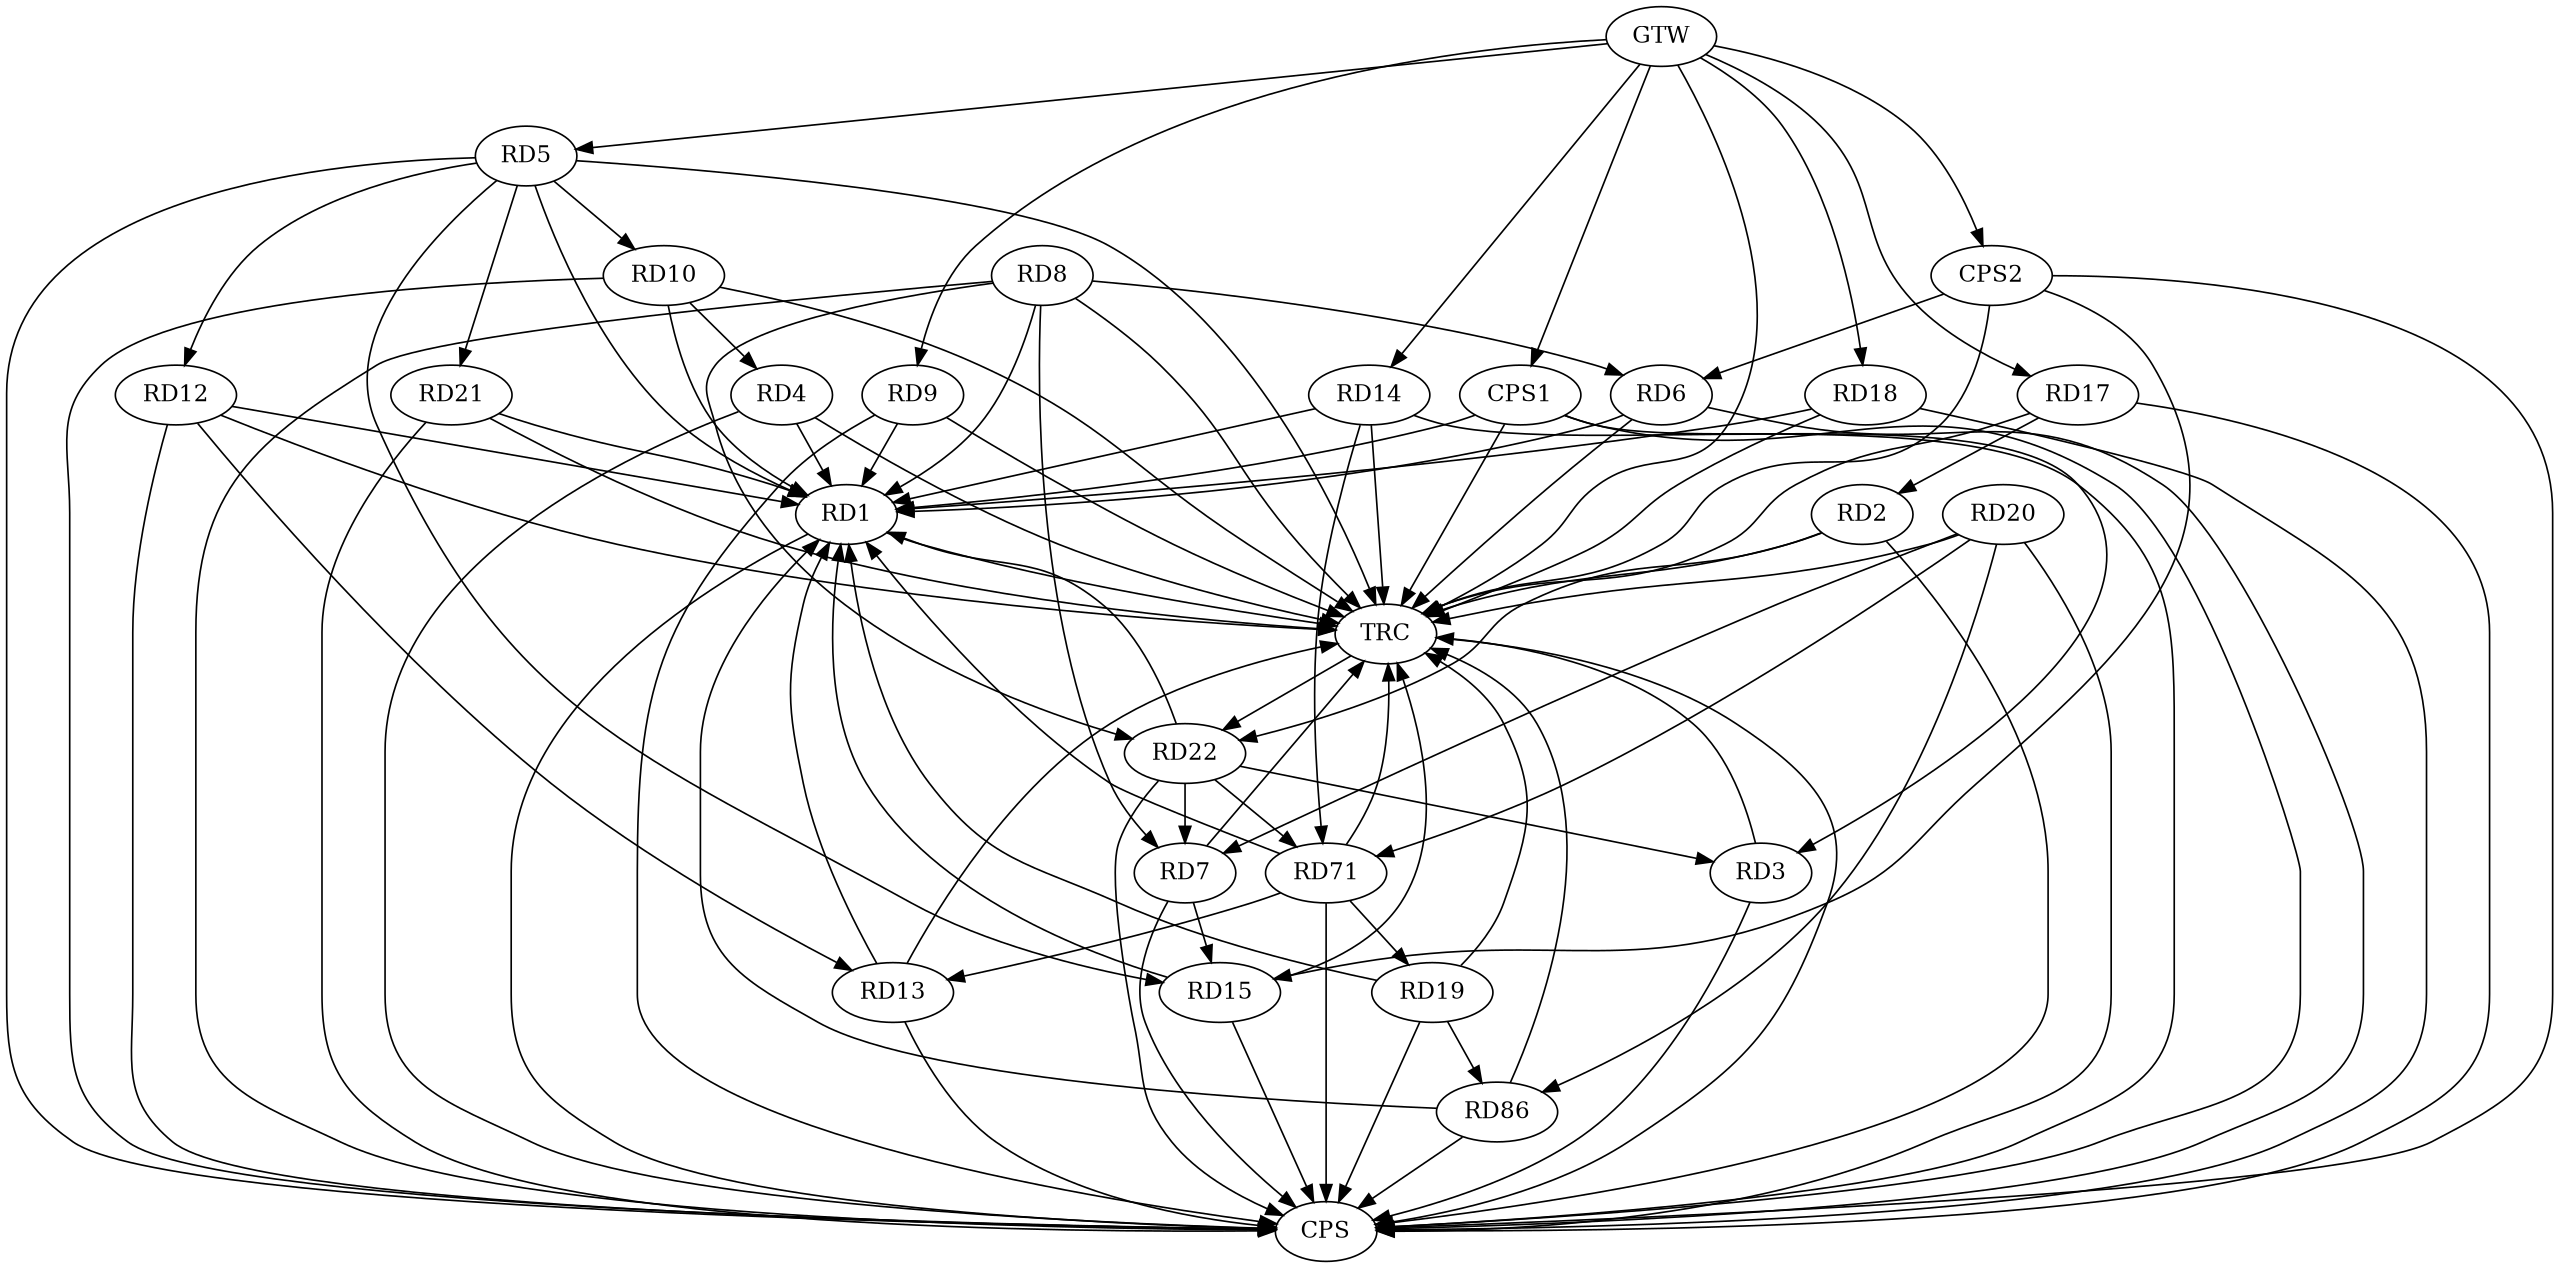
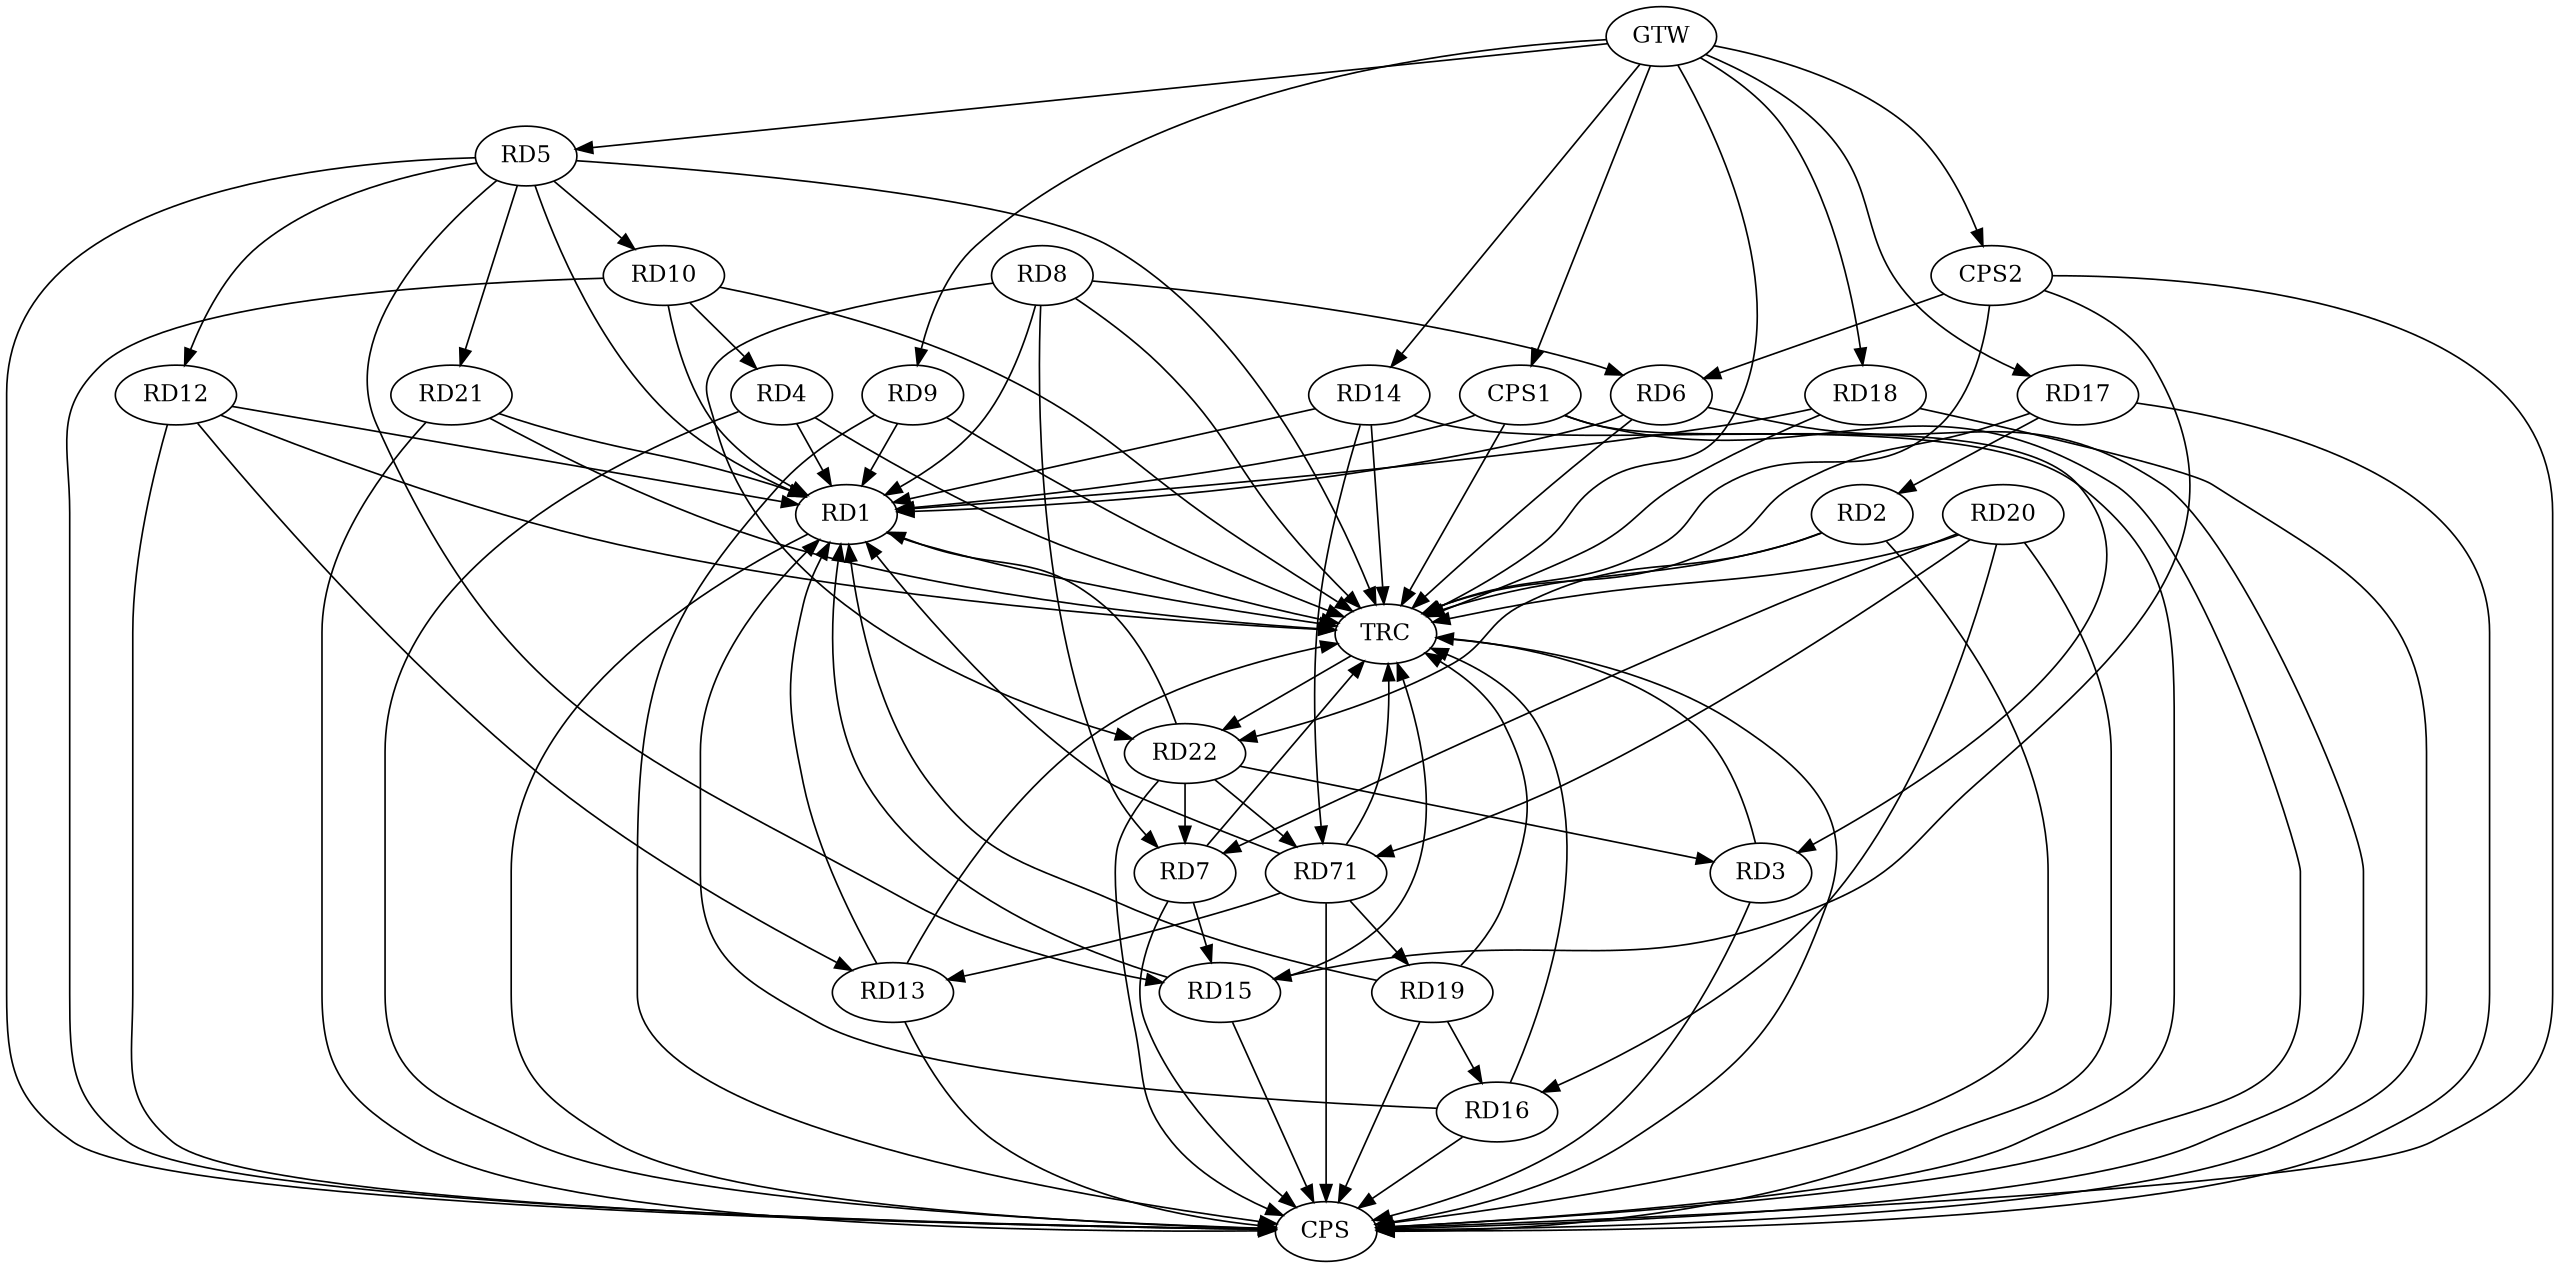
edge "RD8" -> "CPS": removed
node "RD86": label "RD86" -> "RD16"
